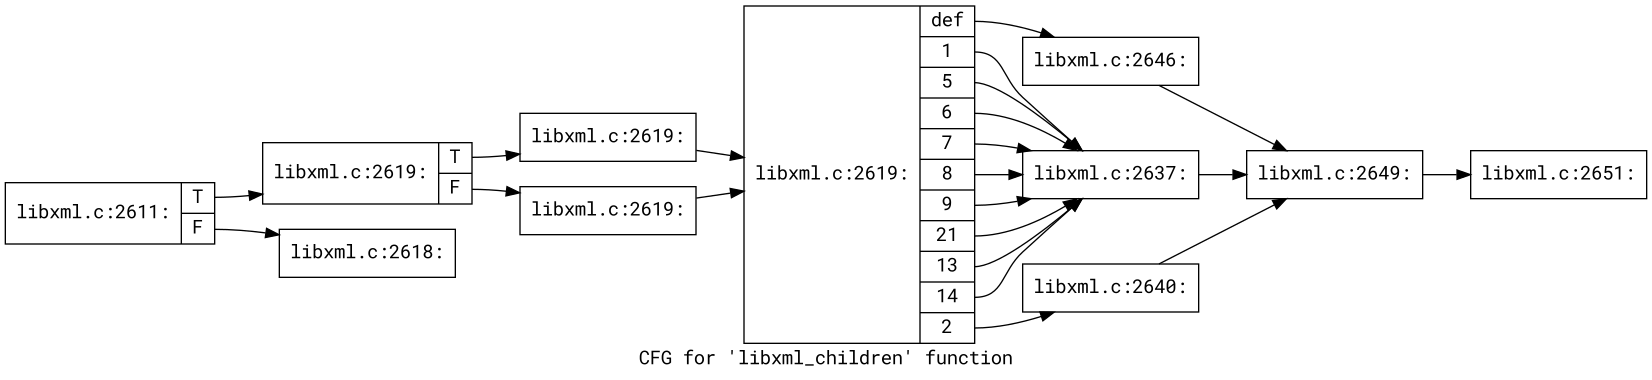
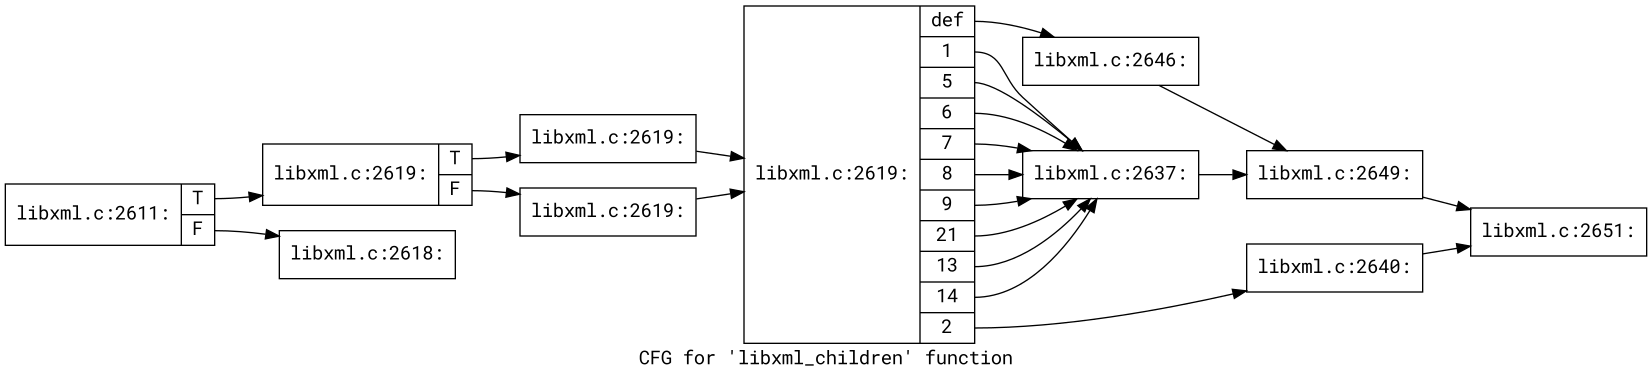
edge "libxml.c:2640:" -> "libxml.c:2649:": now "libxml.c:2640:" -> "libxml.c:2651:"
